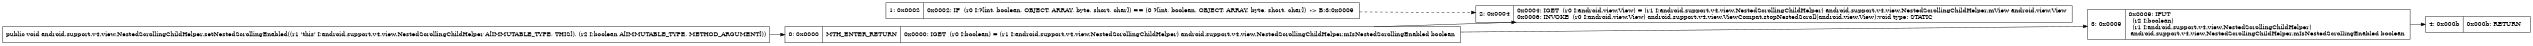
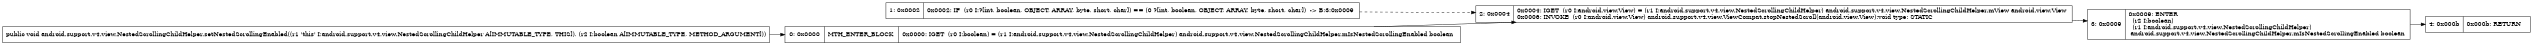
node "3: 0x0009": text "0x0009: IPUT" -> "0x0009: ENTER"
edge "0: 0x0000" -> "3: 0x0009": now "2: 0x0004" -> "3: 0x0009"
node "0: 0x0000": text "MTH_ENTER_RETURN" -> "MTH_ENTER_BLOCK"
